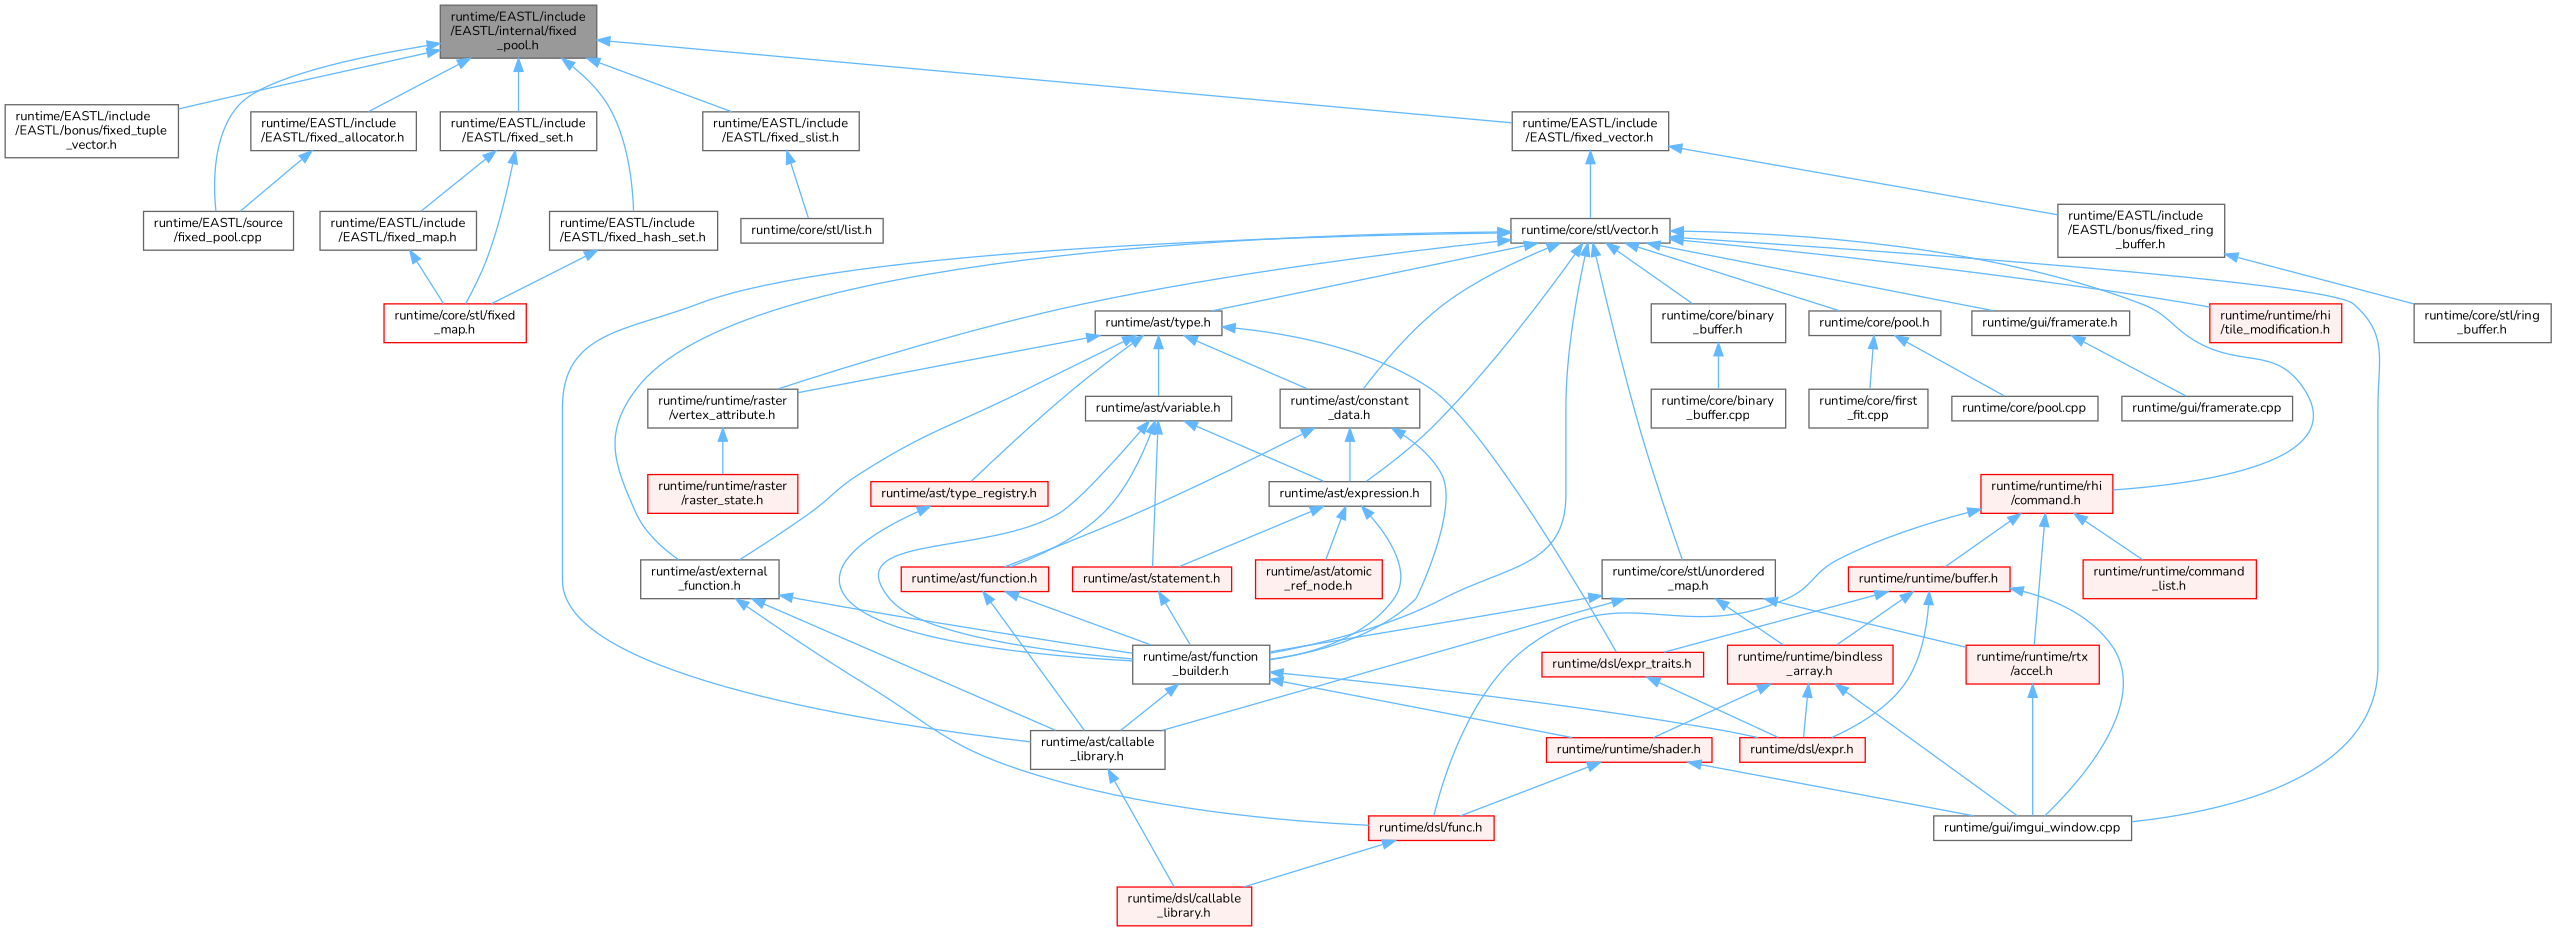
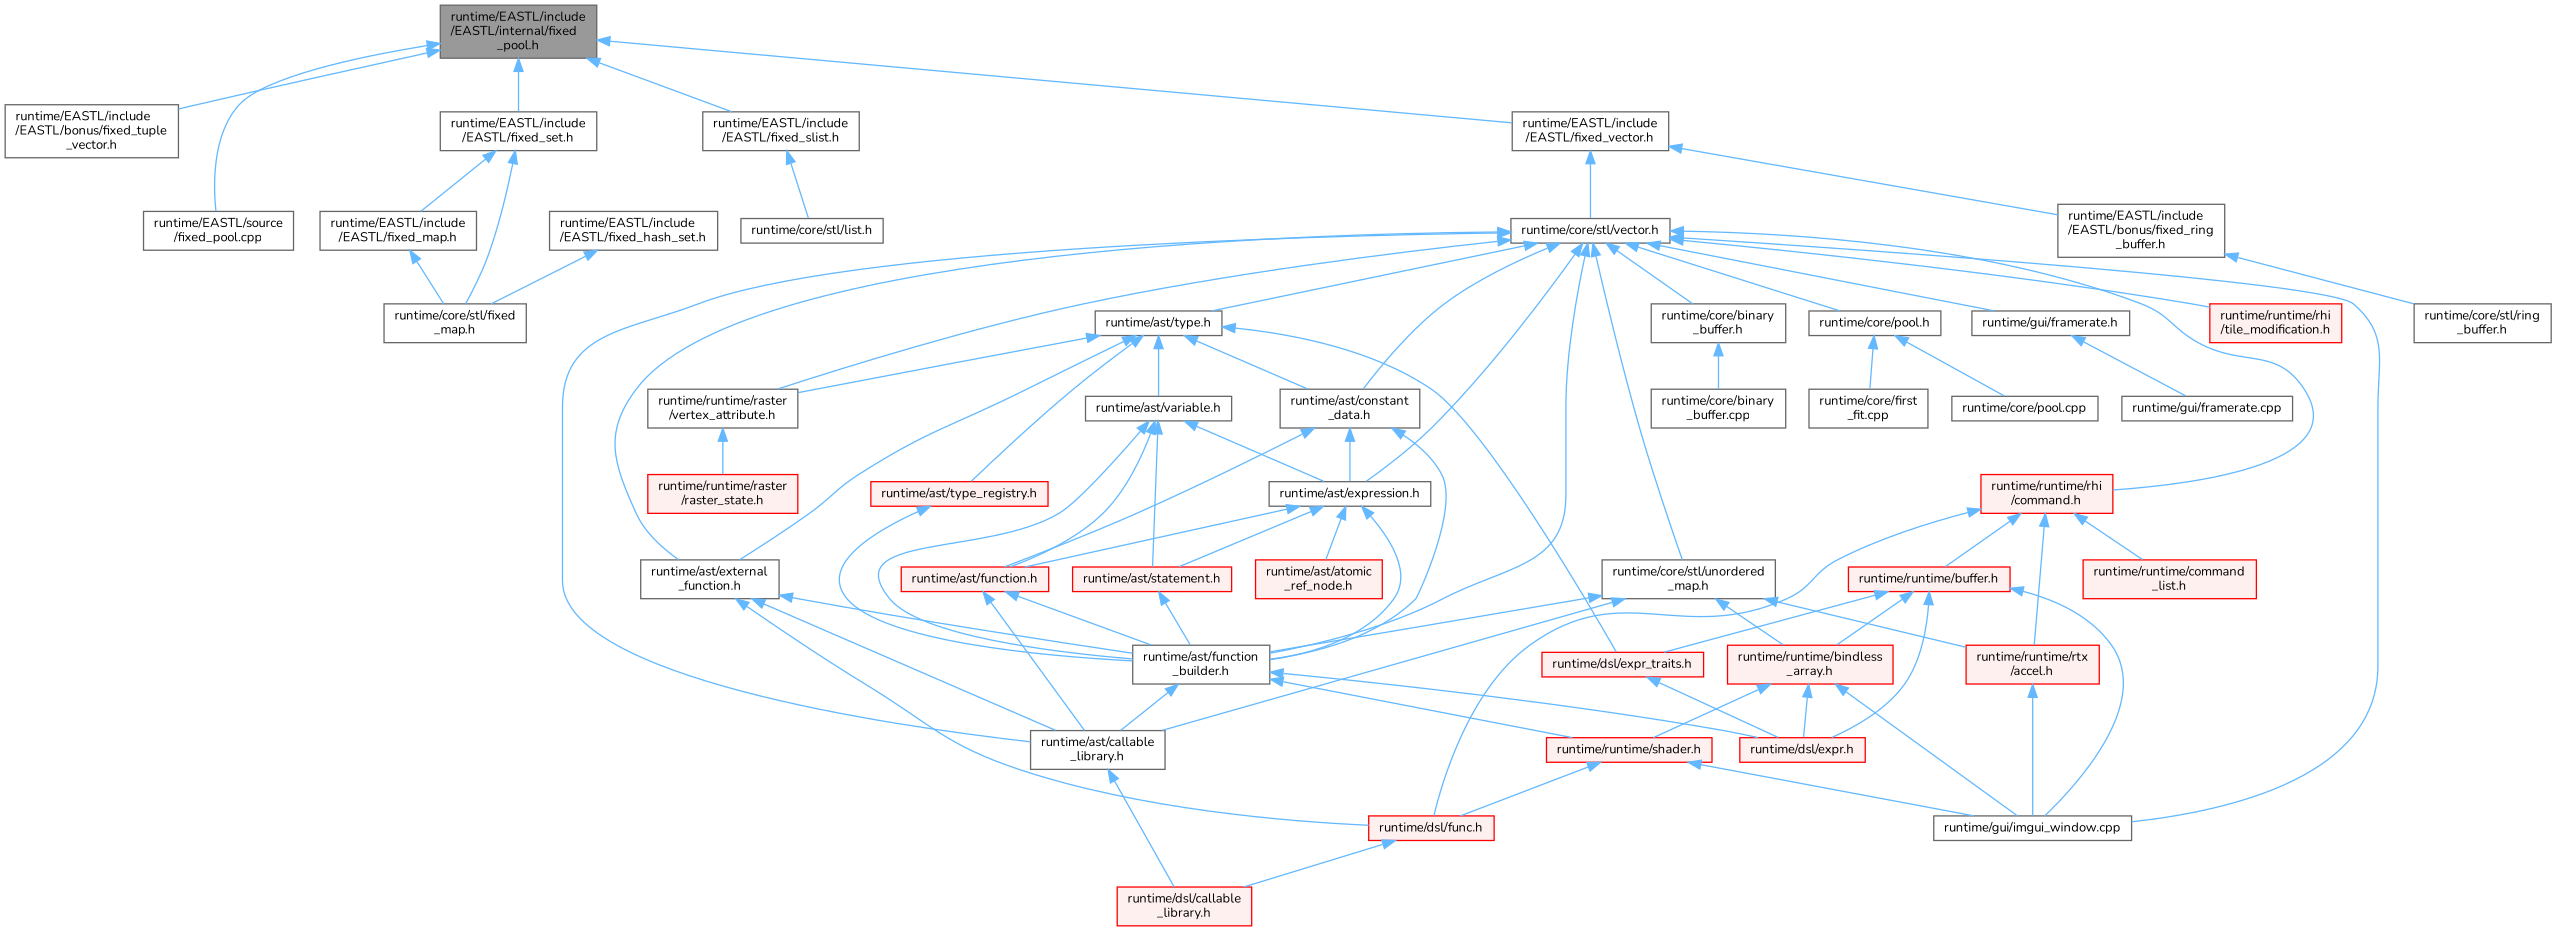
node "runtime/EASTL/include /EASTL/fixed_allocator.h": removed
edge "runtime/EASTL/include /EASTL/fixed_hash_set.h" -> "runtime/EASTL/include /EASTL/internal/fixed _pool.h": removed
node "runtime/core/stl/fixed _map.h": color red -> grey40
edge "runtime/ast/function.h" -> "runtime/ast/expression.h": added
